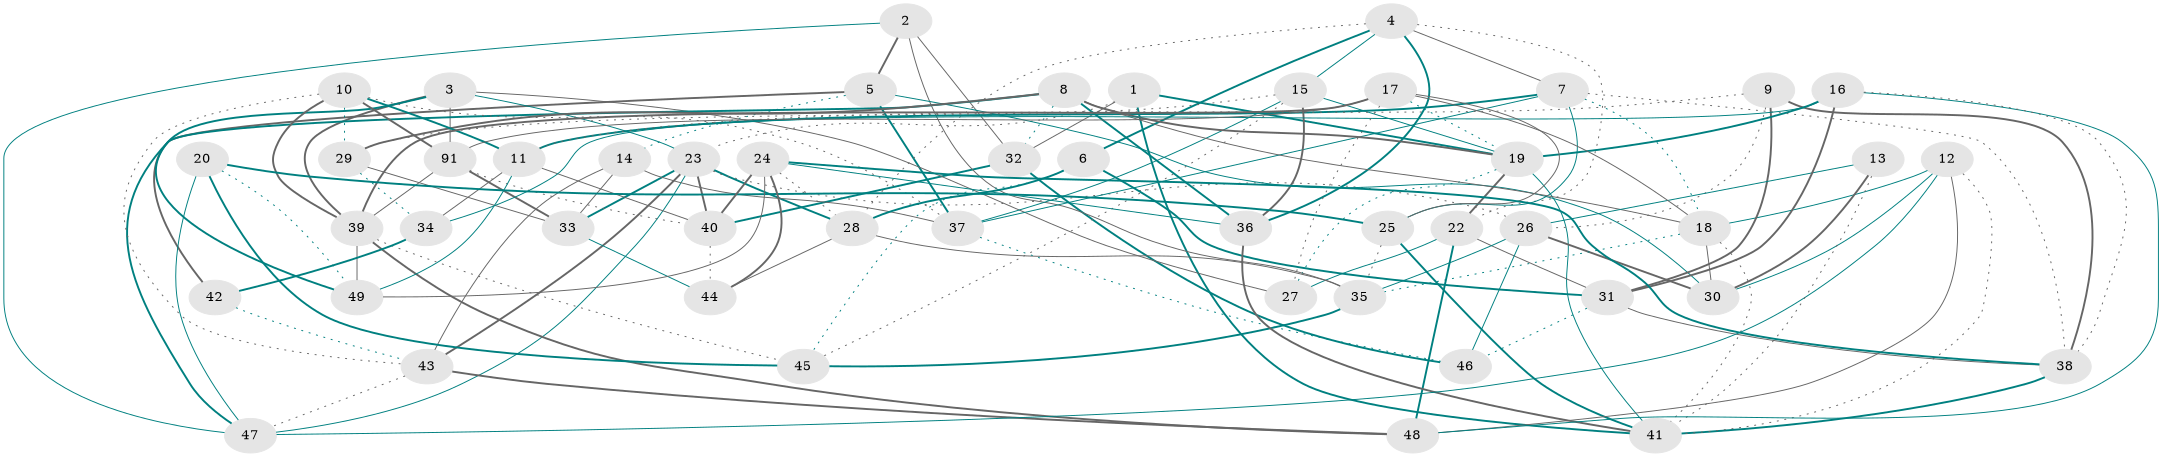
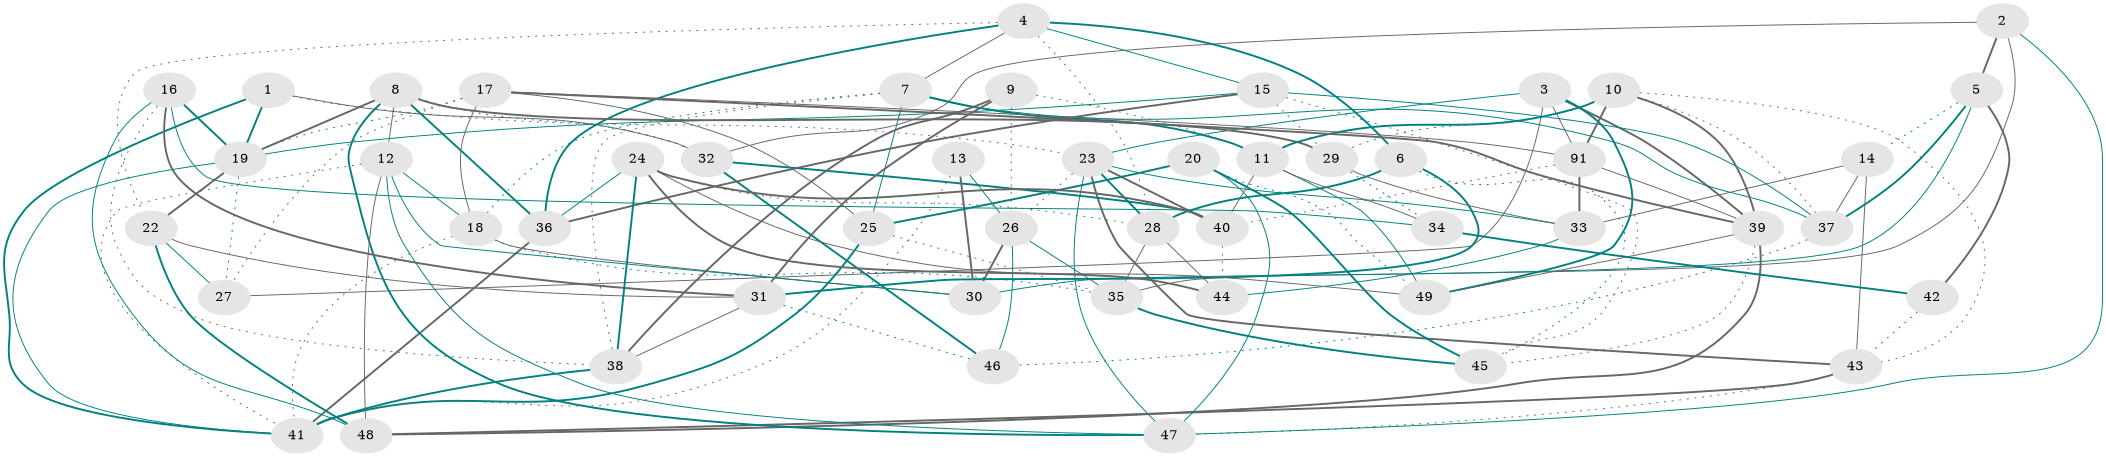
edge "8" -- "18": now "8" -- "12"
edge "23" -- "33": style bold -> solid
